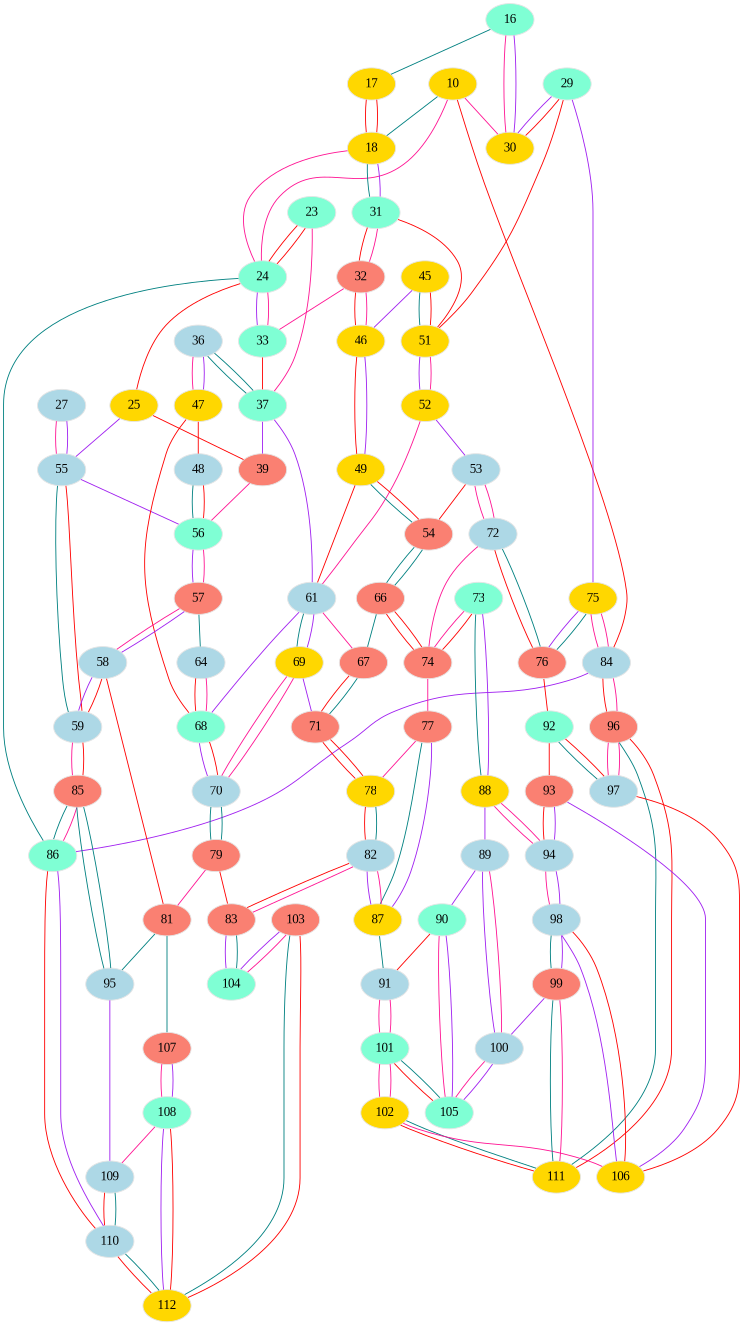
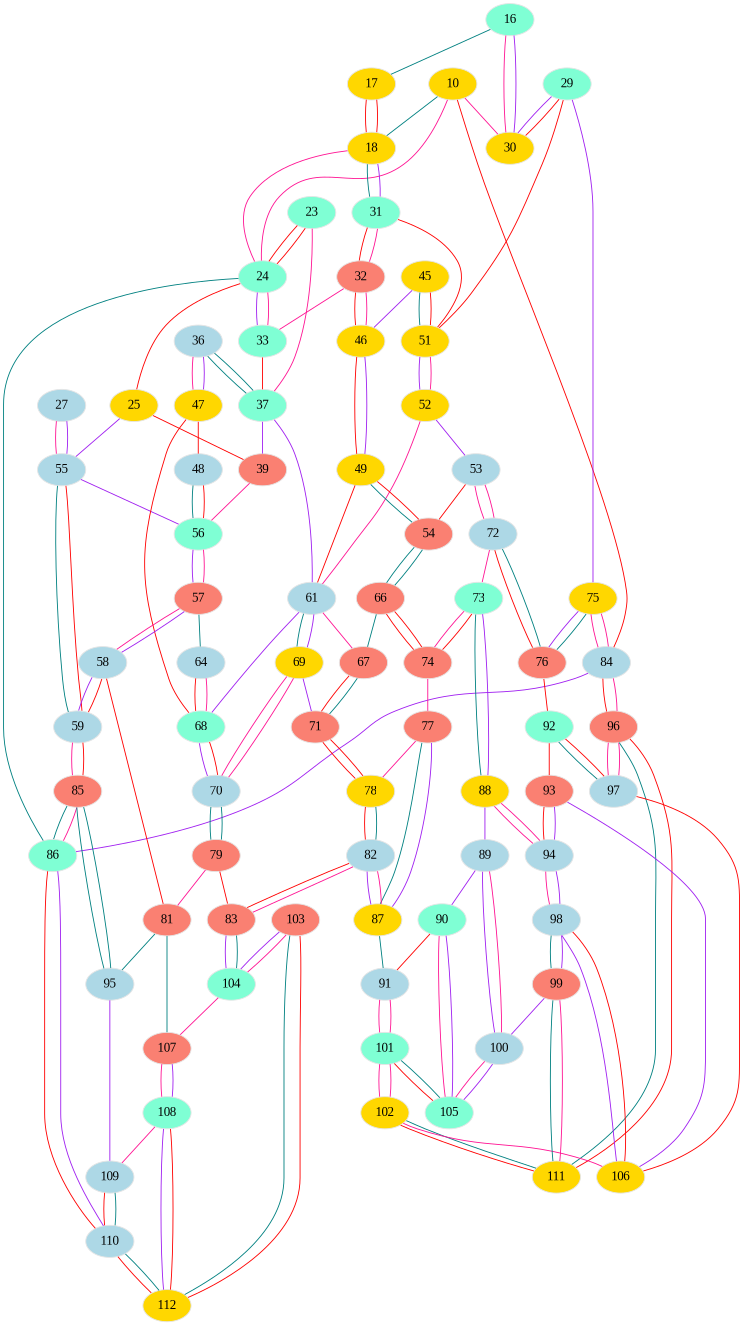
edge "72" -- "74": now "72" -- "73"
edge "104" -- "107": added
